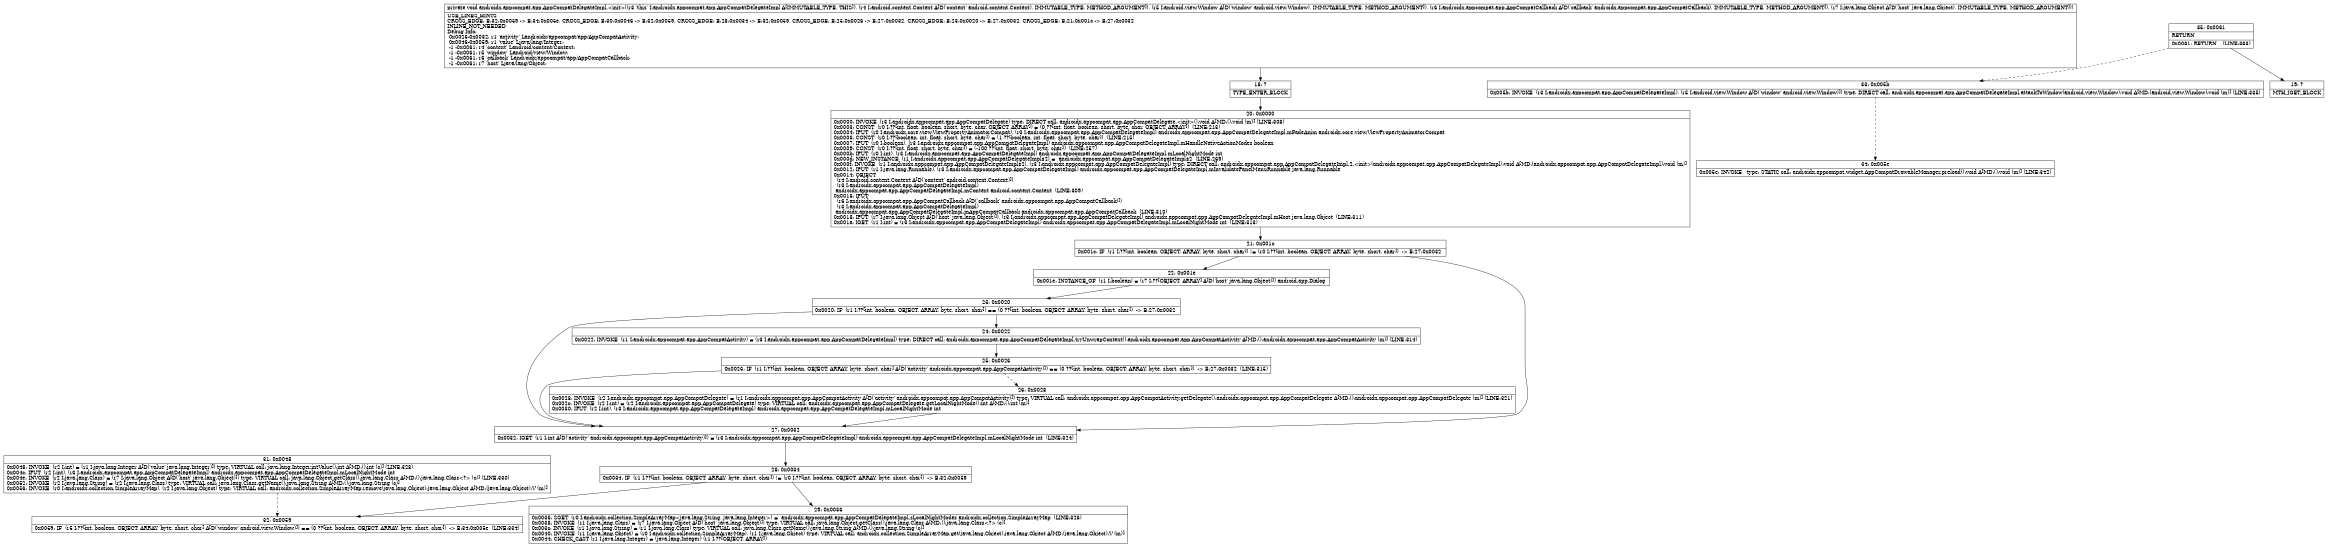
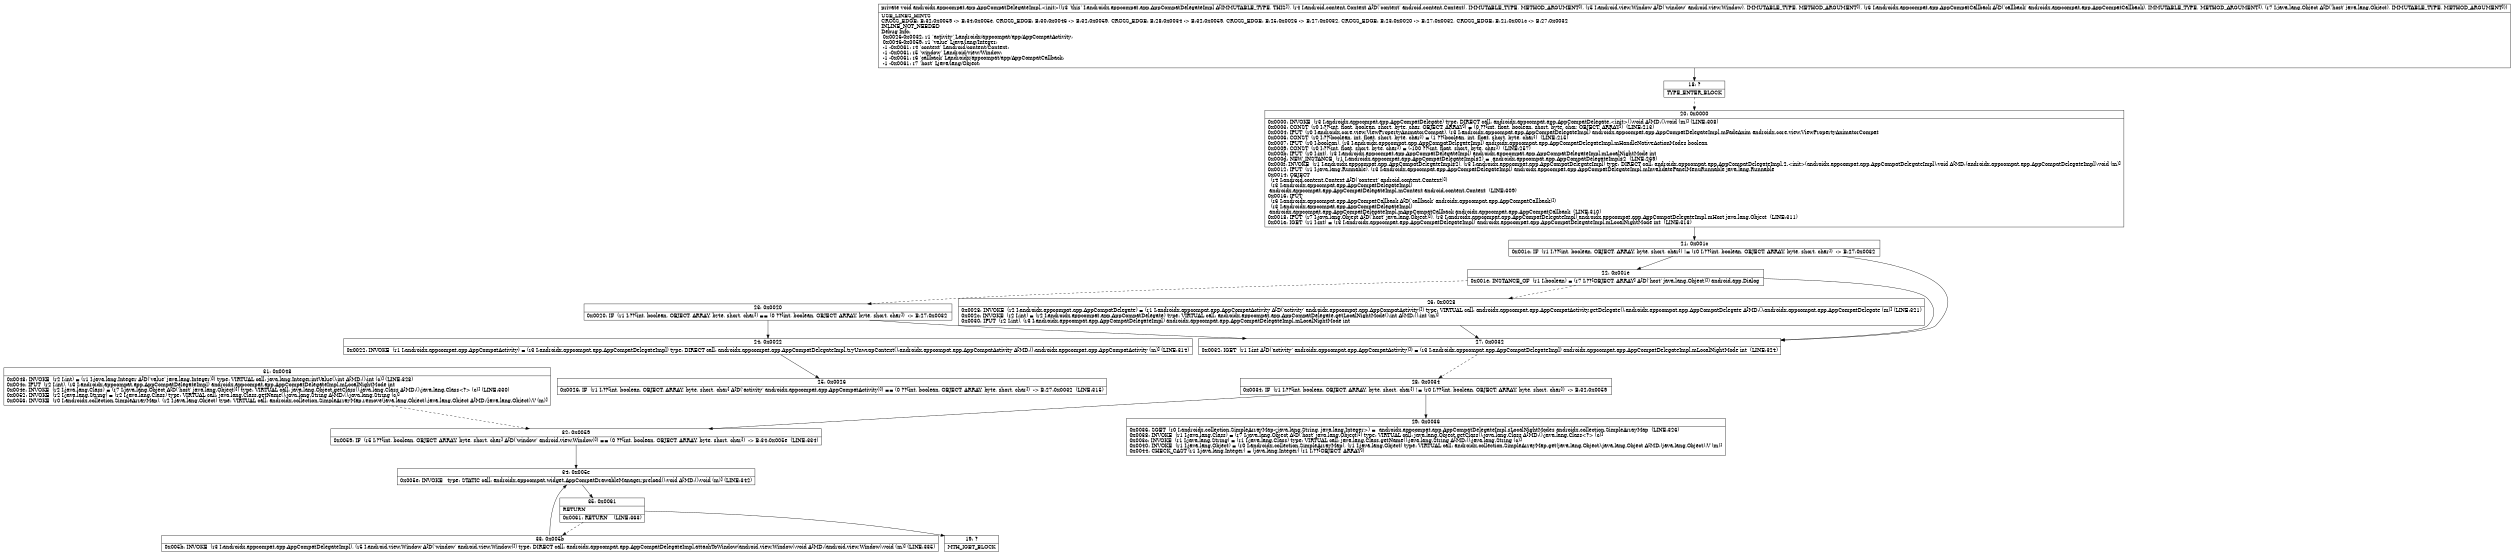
edge "18: ?" -> "20: 0x0000": style solid -> dashed
edge "33: 0x005b" -> "34: 0x005e": style dashed -> solid
edge "22: 0x001e" -> "23: 0x0020": style solid -> dashed
edge "25: 0x0026" -> "27: 0x0032": now "22: 0x001e" -> "27: 0x0032"
edge "25: 0x0026" -> "26: 0x0028": now "22: 0x001e" -> "26: 0x0028"
edge "27: 0x0032" -> "28: 0x0034": style solid -> dashed
edge "32: 0x0059" -> "34: 0x005e": added
edge "34: 0x005e" -> "35: 0x0061": added
